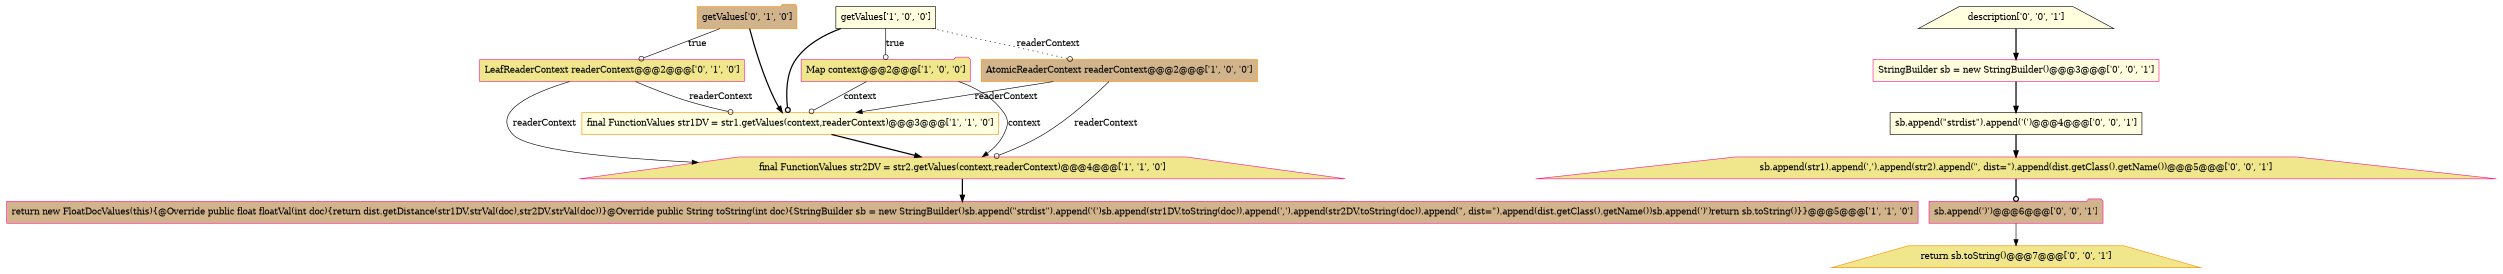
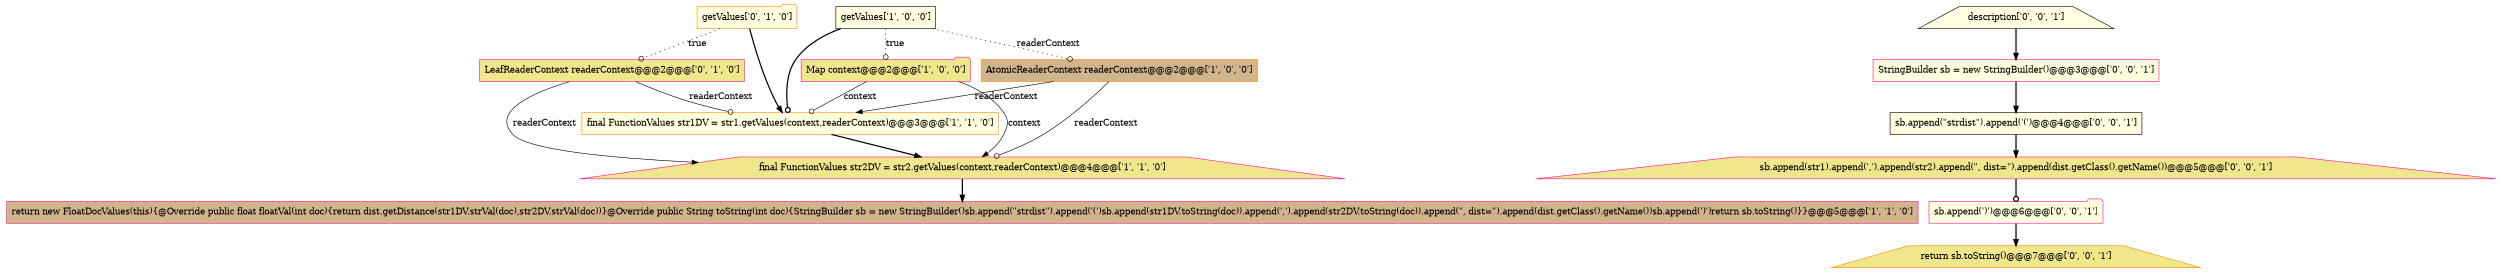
node "getValues['0', '1', '0']": fillcolor tan -> lightyellow
edge "getValues['1', '0', '0']" -> "Map context@@@2@@@['1', '0', '0']": style solid -> dotted
edge "getValues['0', '1', '0']" -> "LeafReaderContext readerContext@@@2@@@['0', '1', '0']": style solid -> dotted
node "sb.append(')')@@@6@@@['0', '0', '1']": fillcolor tan -> lightyellow
edge "sb.append(')')@@@6@@@['0', '0', '1']" -> "return sb.toString()@@@7@@@['0', '0', '1']": style solid -> bold
